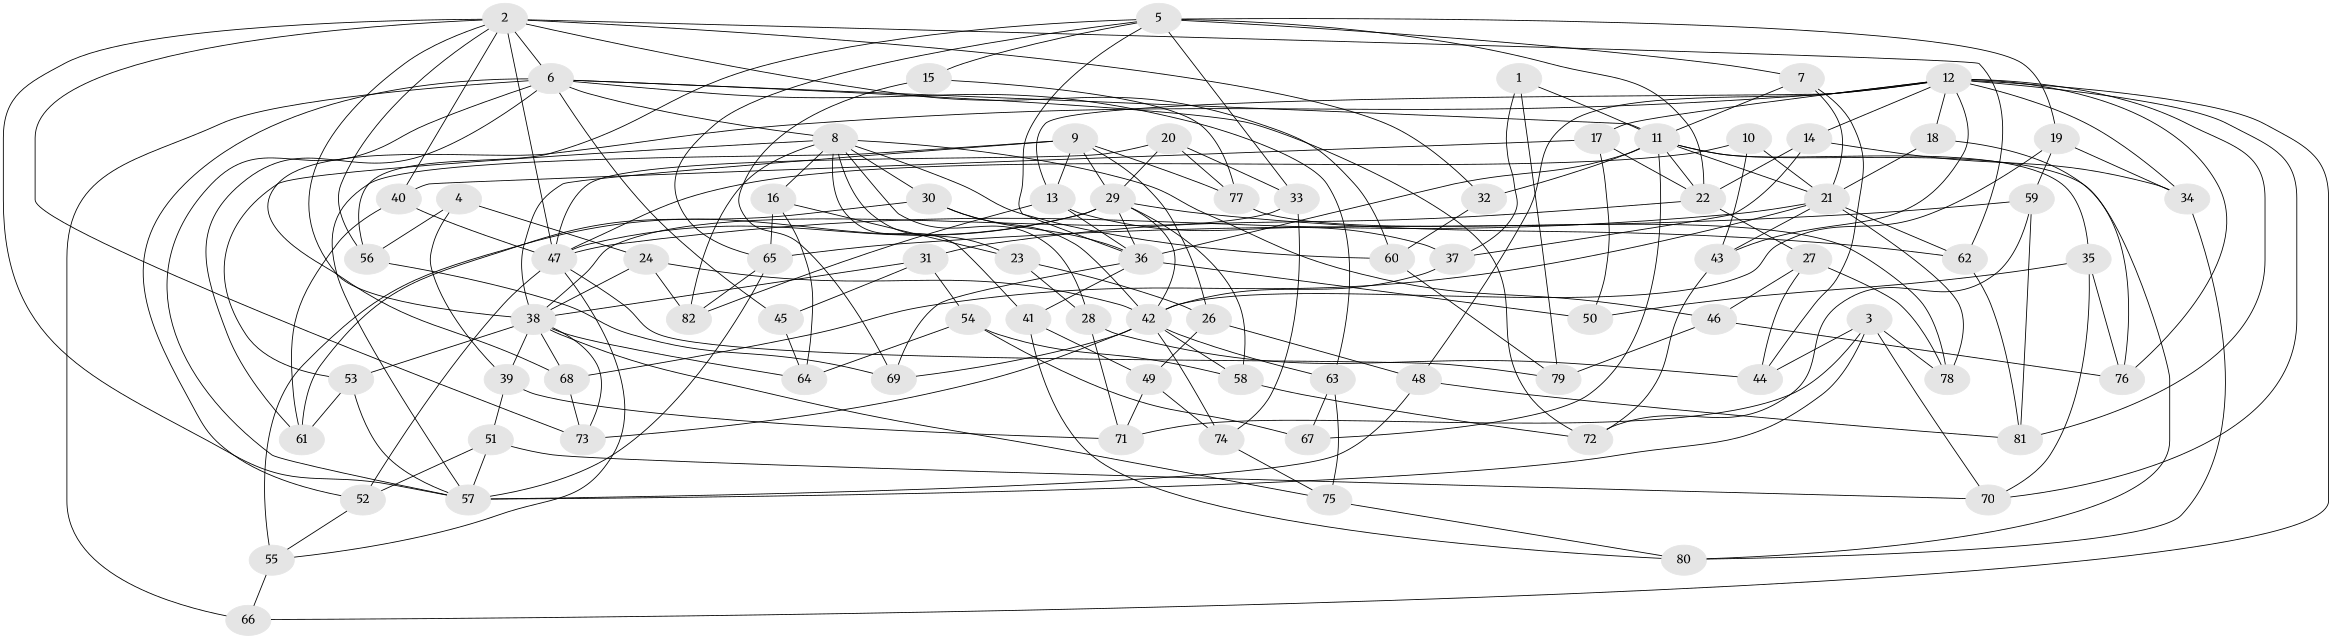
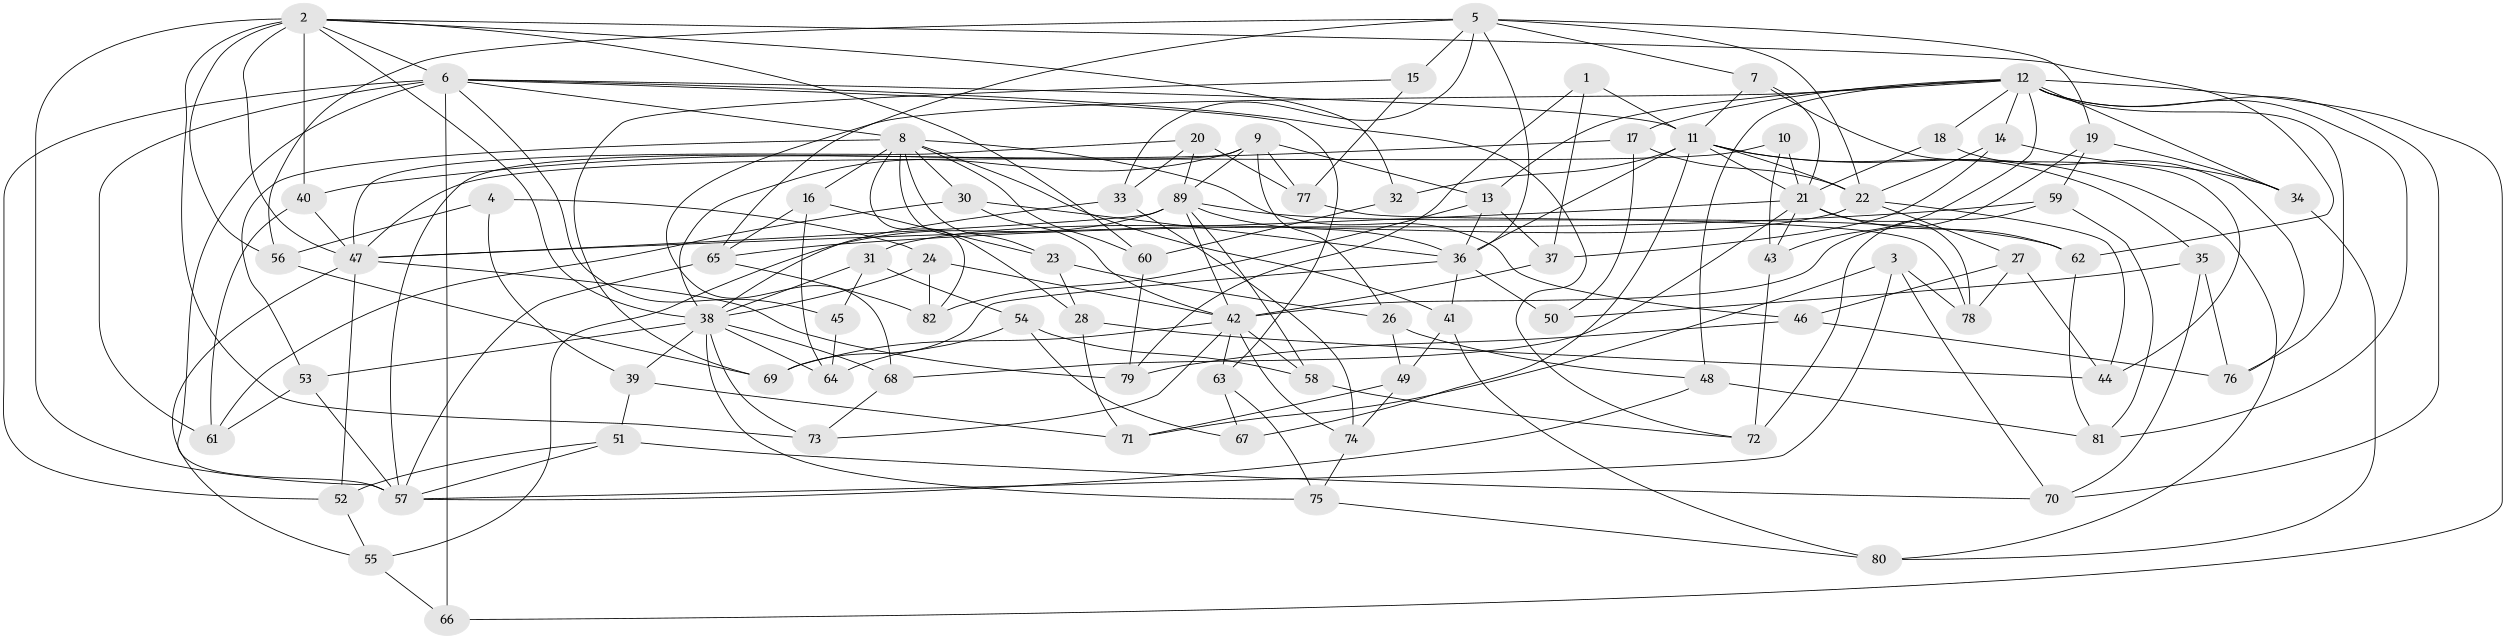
node "29": label "29" -> "89"
edge "3" -- "44": now "22" -- "44"
